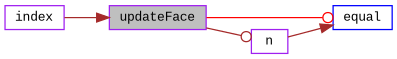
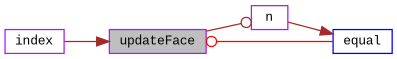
edge "updateFace" -> "equal": reversed
